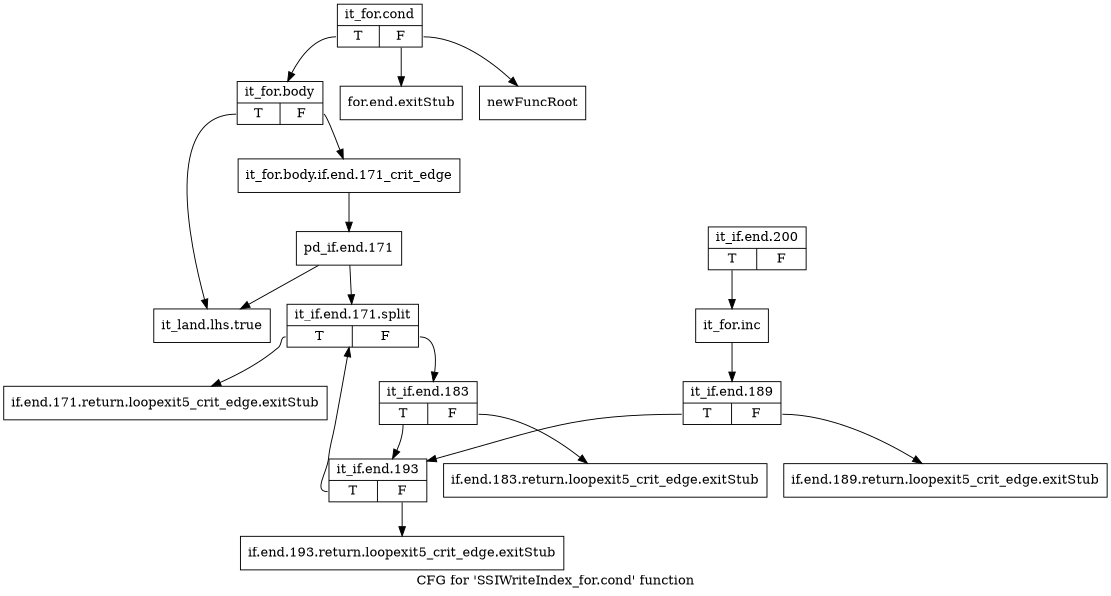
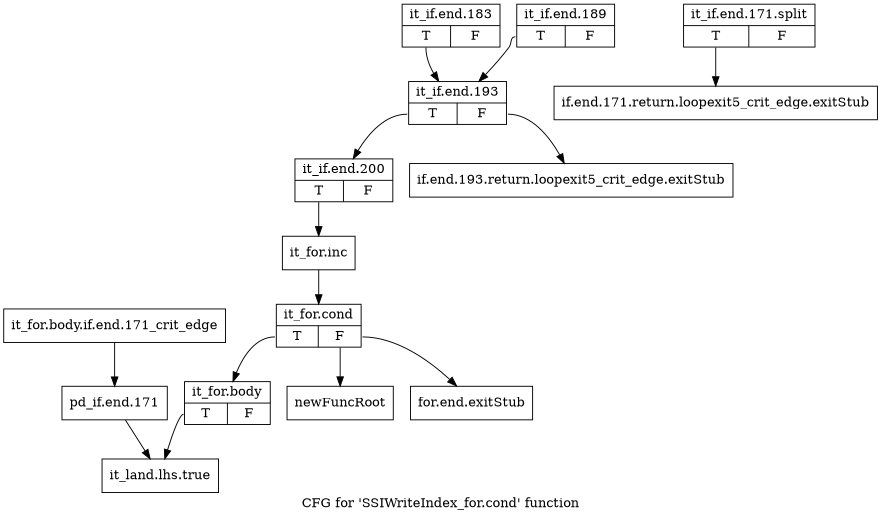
edge "it_for.body" -> "it_for.body.if.end.171_crit_edge": removed
edge "pd_if.end.171" -> "it_if.end.171.split": removed
edge "it_if.end.171.split" -> "it_if.end.183": removed
edge "it_for.inc" -> "it_if.end.189": now "it_for.inc" -> "it_for.cond"
edge "it_if.end.193" -> "it_if.end.171.split": now "it_if.end.193" -> "it_if.end.200"
node "if.end.183.return.loopexit5_crit_edge.exitStub": removed
node "if.end.189.return.loopexit5_crit_edge.exitStub": removed
